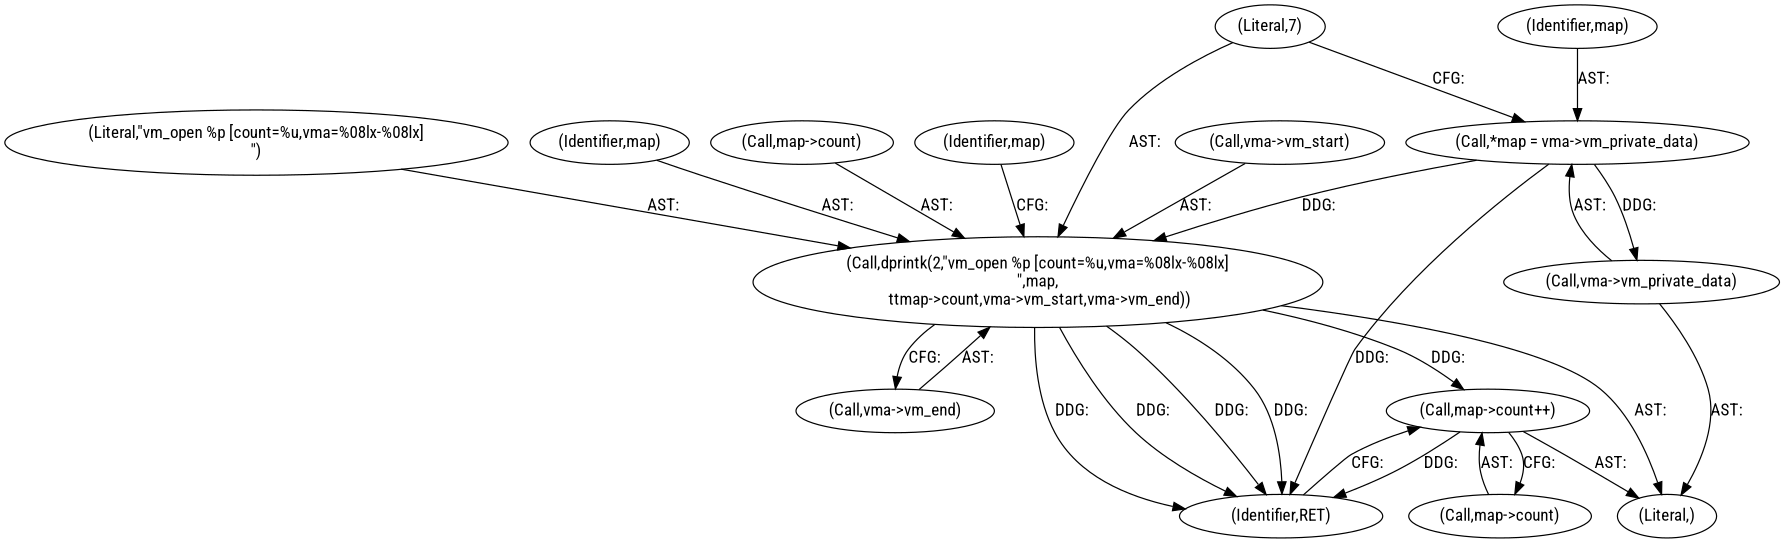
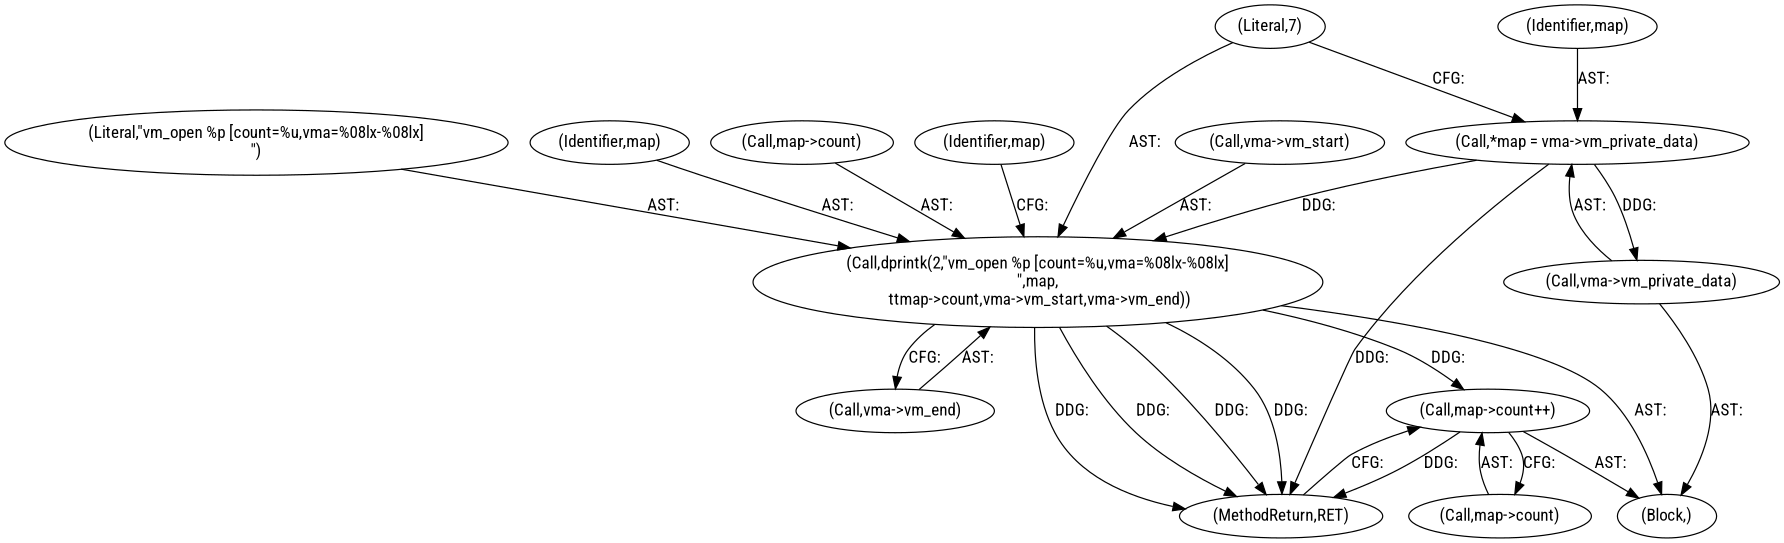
node "(Identifier,RET)": label "(Identifier,RET)" -> "(MethodReturn,RET)"
node "(Literal,)": label "(Literal,)" -> "(Block,)"
